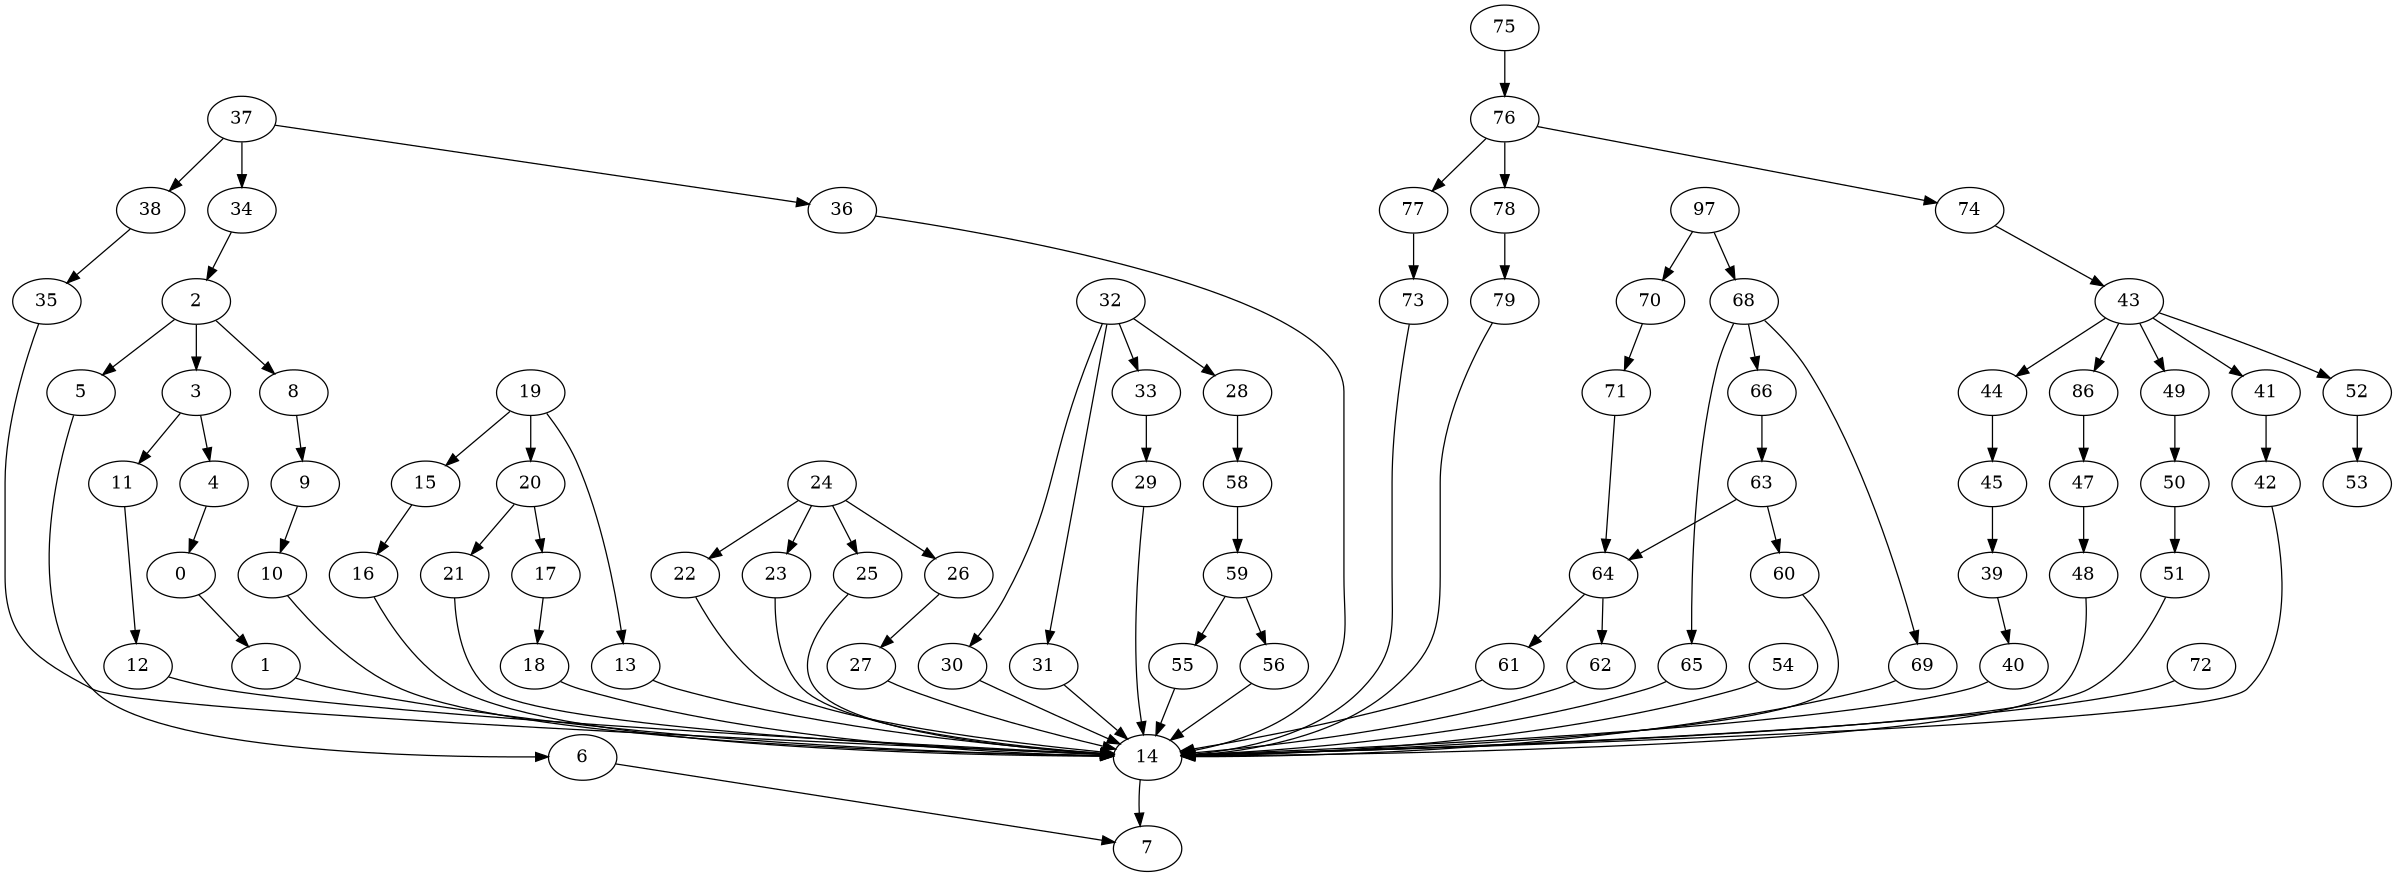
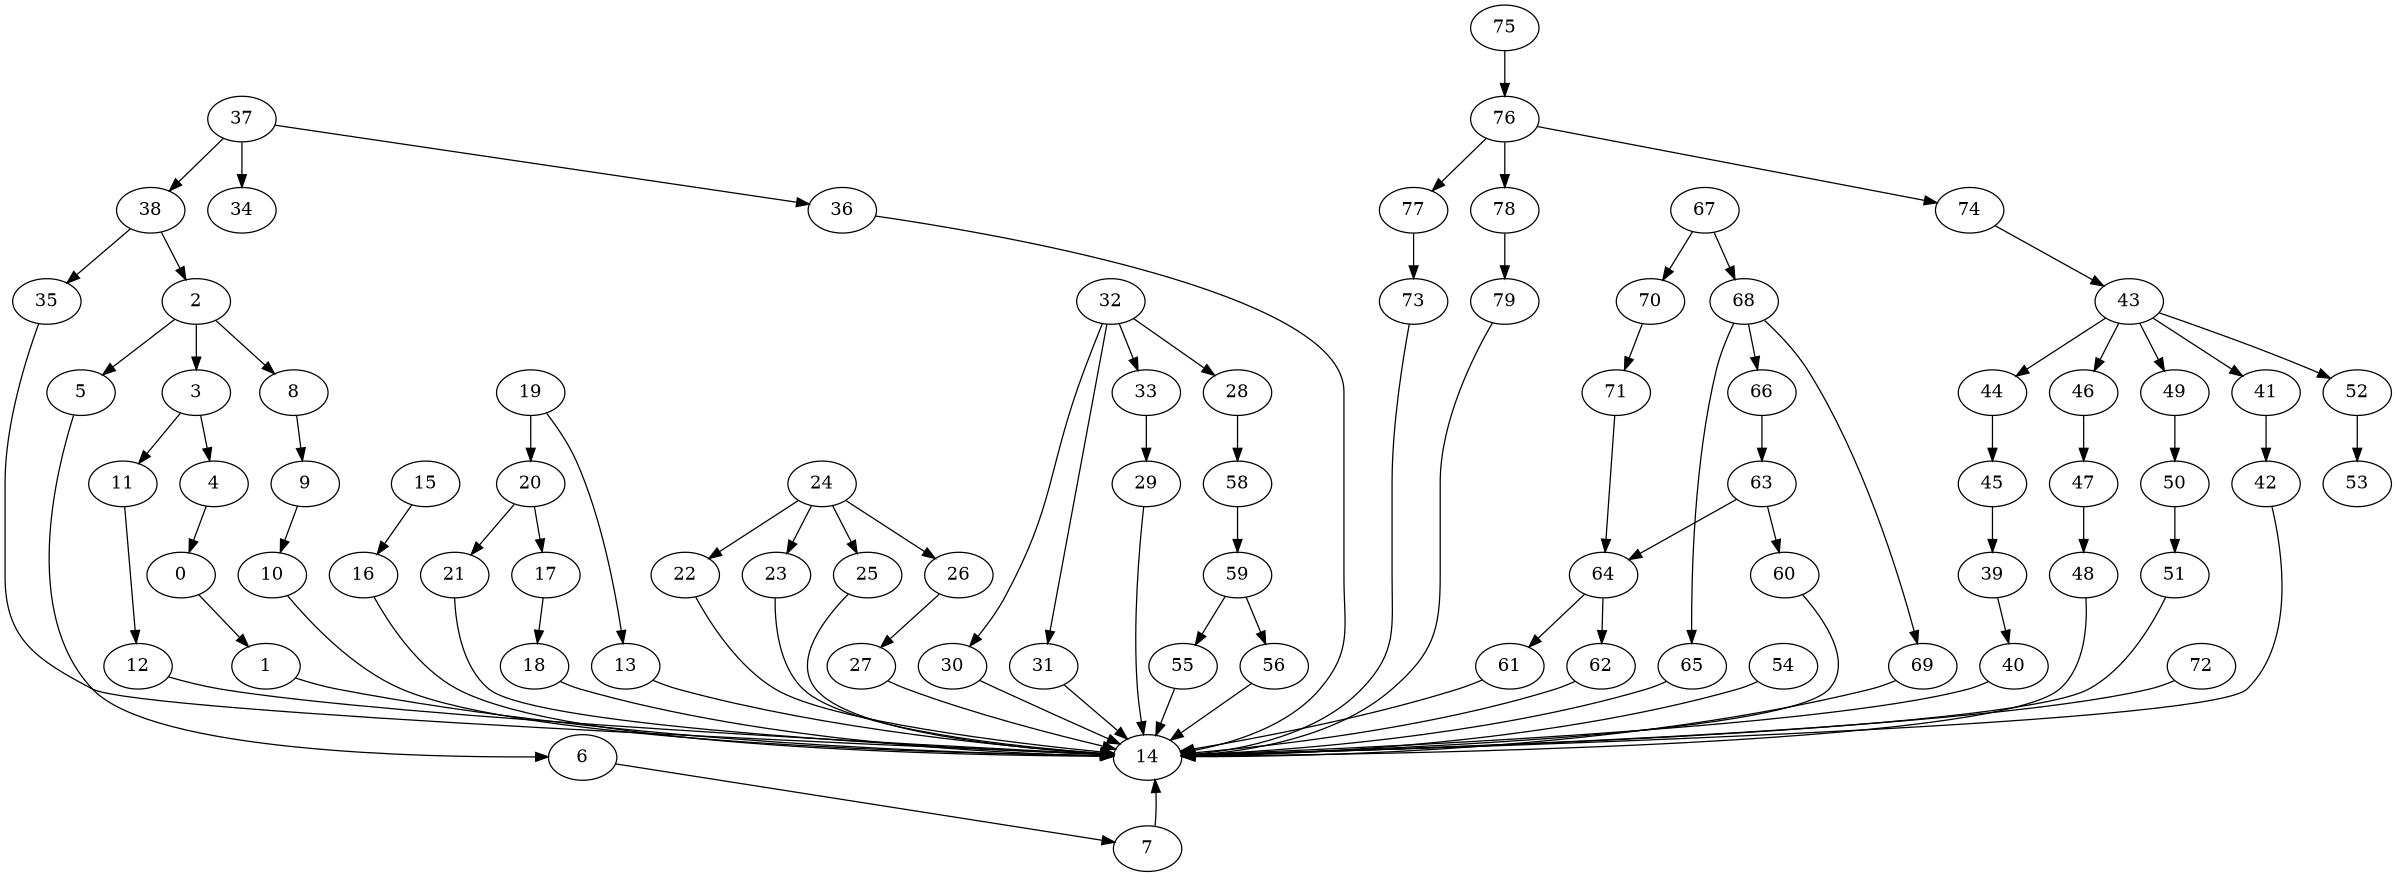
node "97": label "97" -> "67"
edge "34" -> "2": now "38" -> "2"
node "86": label "86" -> "46"
edge "19" -> "15": removed
edge "14" -> "7": reversed
